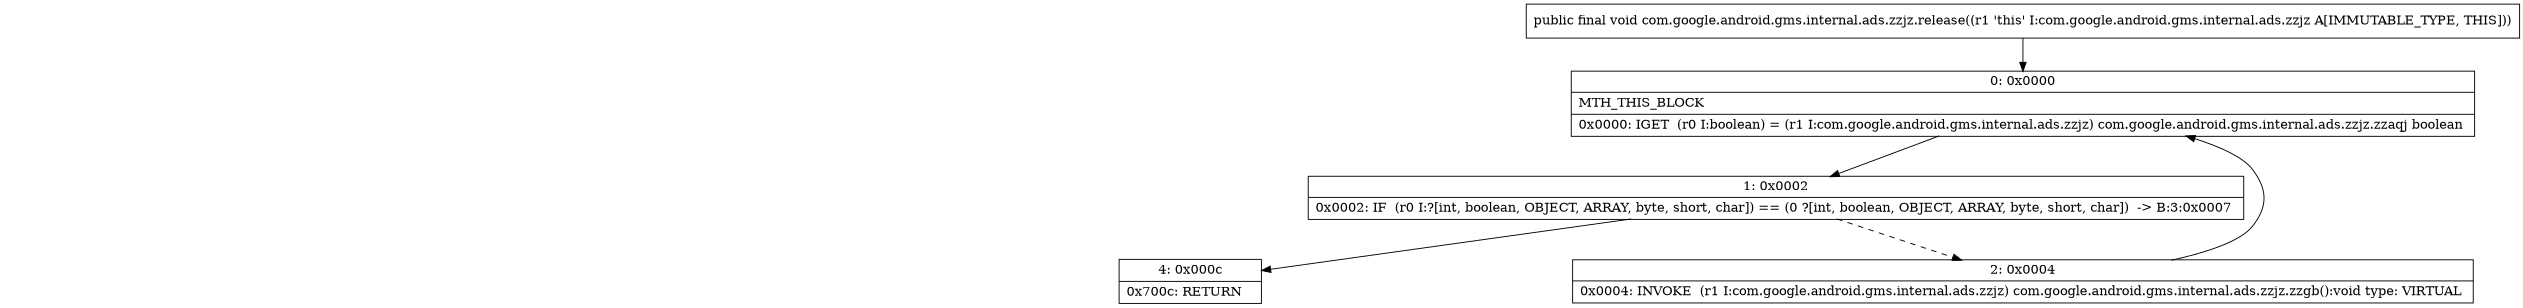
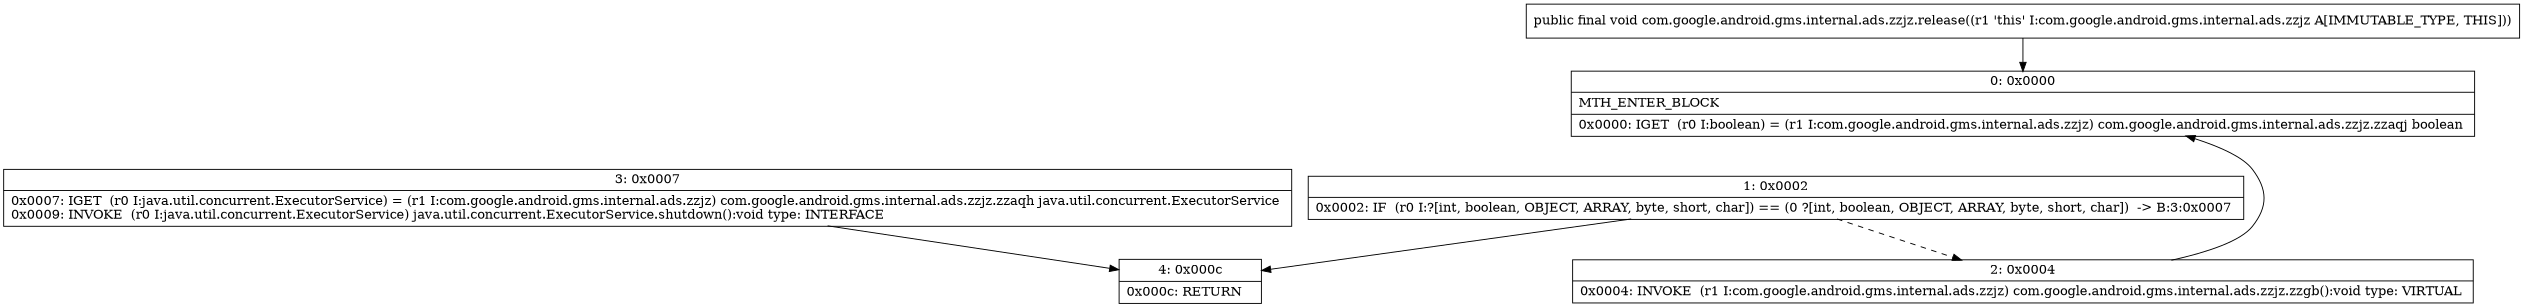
node "0: 0x0000": text "MTH_THIS_BLOCK" -> "MTH_ENTER_BLOCK"
edge "0: 0x0000" -> "1: 0x0002": removed
node "3: 0x0007": added
node "4: 0x000c": text "0x700c: RETURN" -> "0x000c: RETURN"
